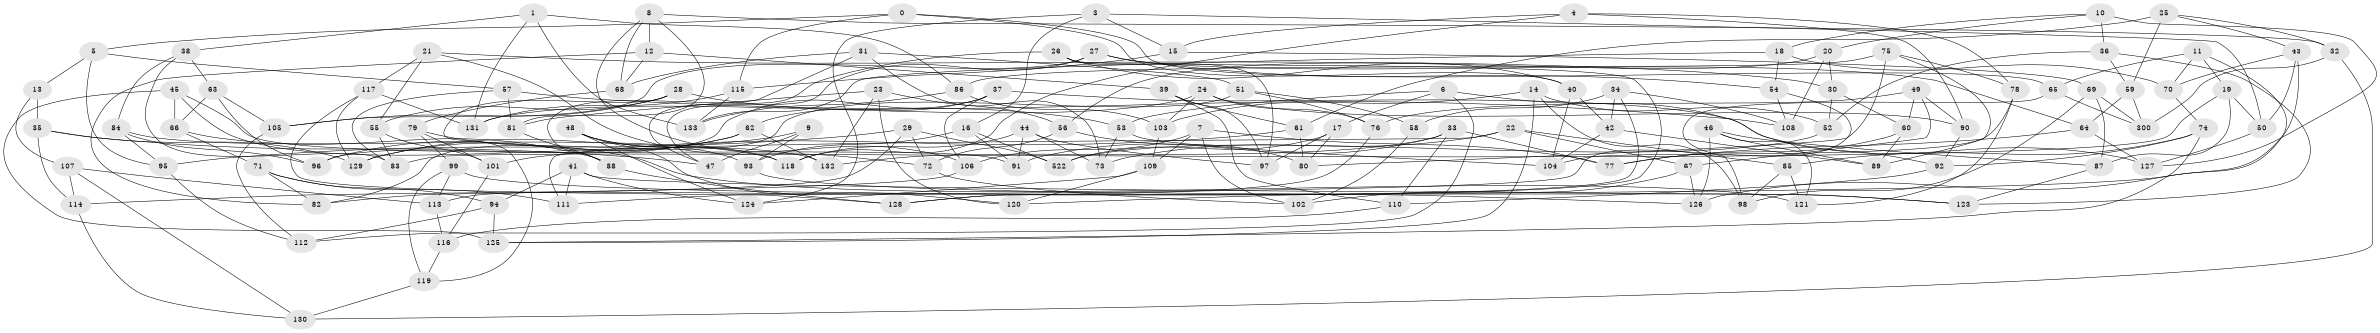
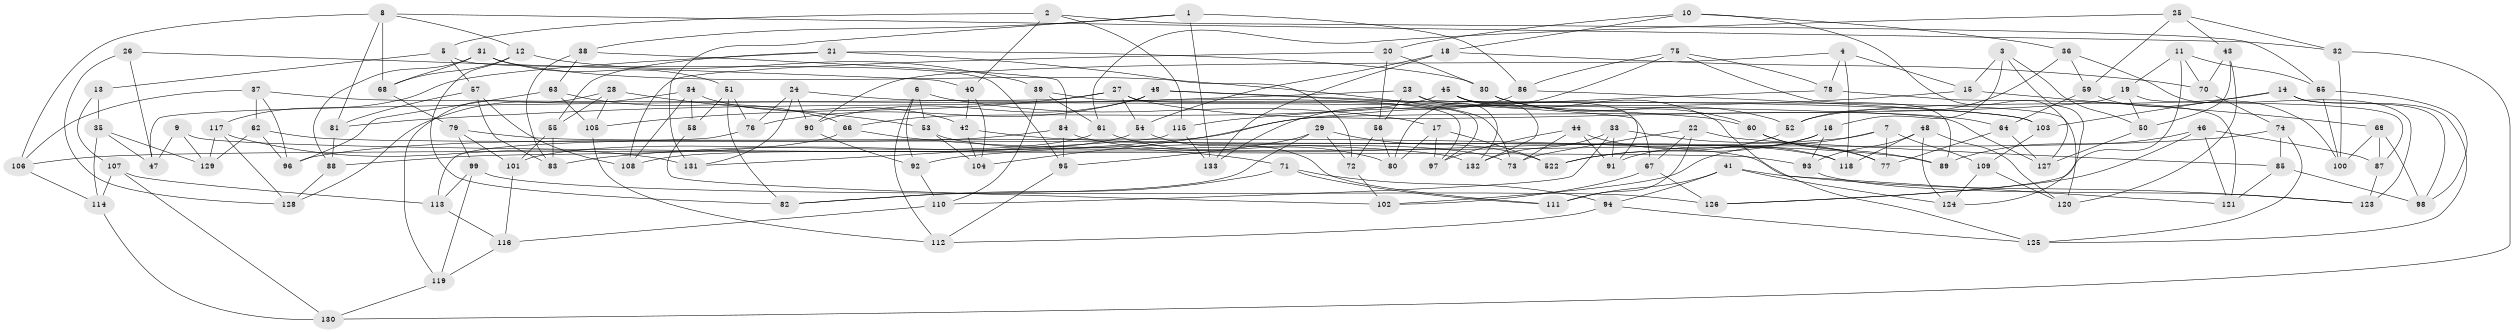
node "0": label "0" -> "2"
edge "26" -- "97": now "27" -- "97"
node "300": label "300" -> "100"
